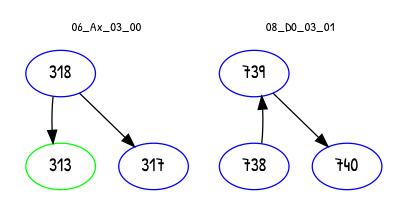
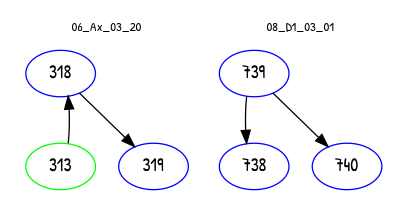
cluster "06_Ax_03_00": label "06_Ax_03_00" -> "06_Ax_03_20"
cluster "08_D0_03_01": label "08_D0_03_01" -> "08_D1_03_01"
edge "318" -> "313": reversed
edge "738" -> "739": reversed
node "317": label "317" -> "319"
